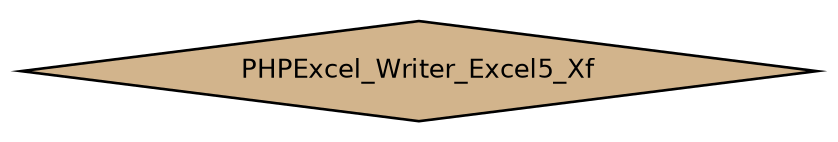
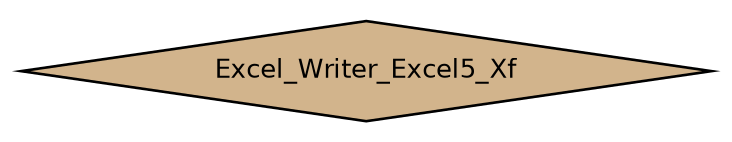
node "PHPExcel_Writer_Excel5_Xf": label "PHPExcel_Writer_Excel5_Xf" -> "Excel_Writer_Excel5_Xf"
